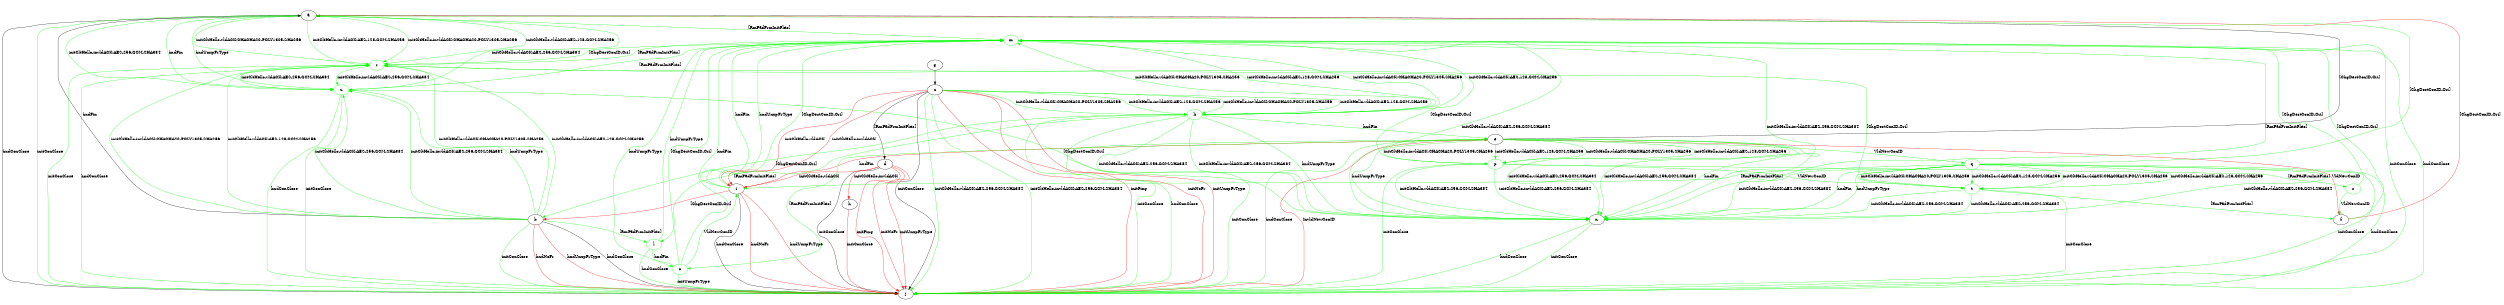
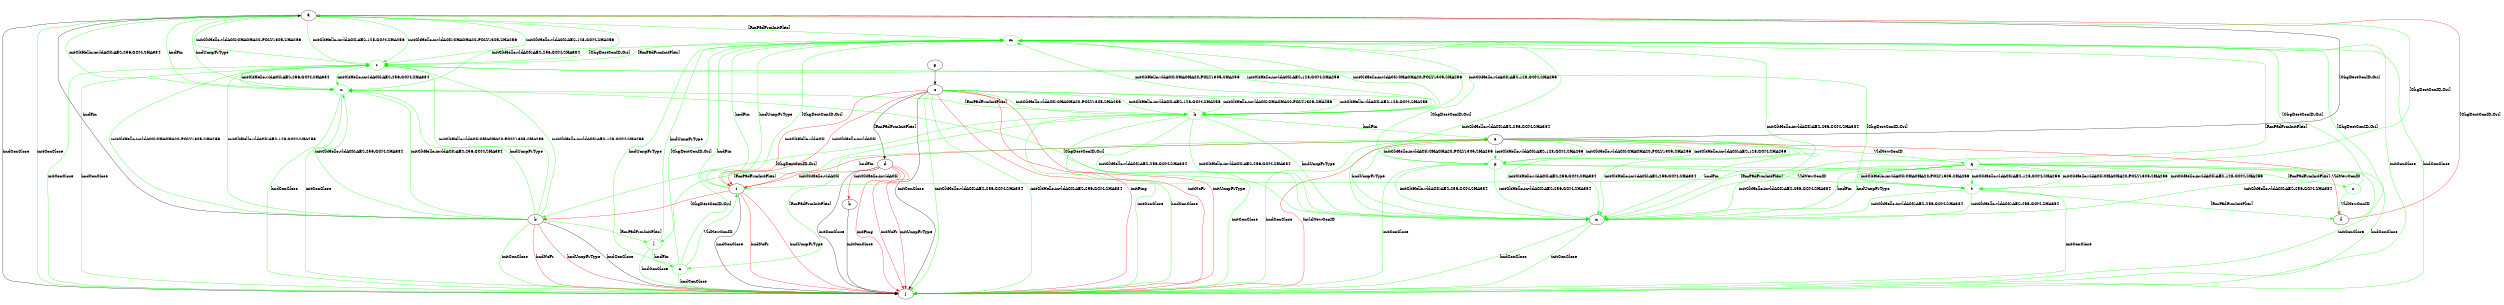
edge "u" -> "m": now "u" -> "k"
edge "h" -> "j": color red -> black
edge "o" -> "j": label "initUnxpFrType " -> "hndConClose "
